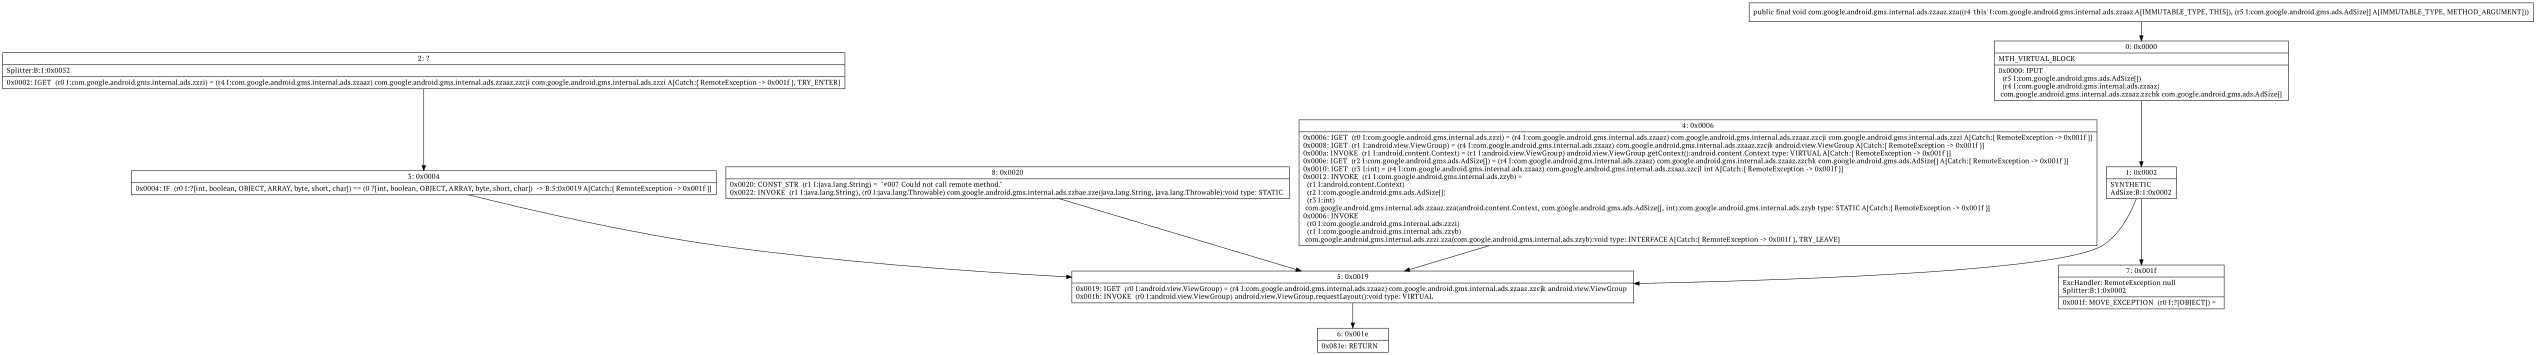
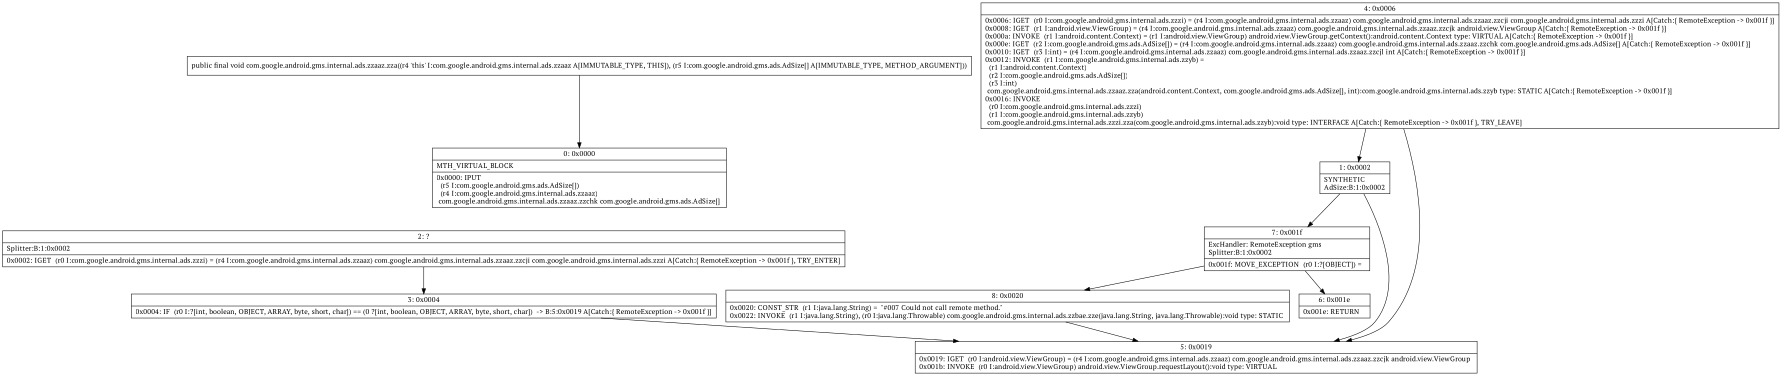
node "2: ?": text "Splitter:B:1:0x0052" -> "Splitter:B:1:0x0002"
edge "0: 0x0000" -> "1: 0x0002": now "4: 0x0006" -> "1: 0x0002"
node "4: 0x0006": text "0x0006: INVOKE" -> "0x0016: INVOKE"
edge "7: 0x001f" -> "8: 0x0020": added
node "7: 0x001f": text "ExcHandler: RemoteException null" -> "ExcHandler: RemoteException gms"
edge "5: 0x0019" -> "6: 0x001e": now "7: 0x001f" -> "6: 0x001e"
node "6: 0x001e": text "0x081e: RETURN" -> "0x001e: RETURN"
